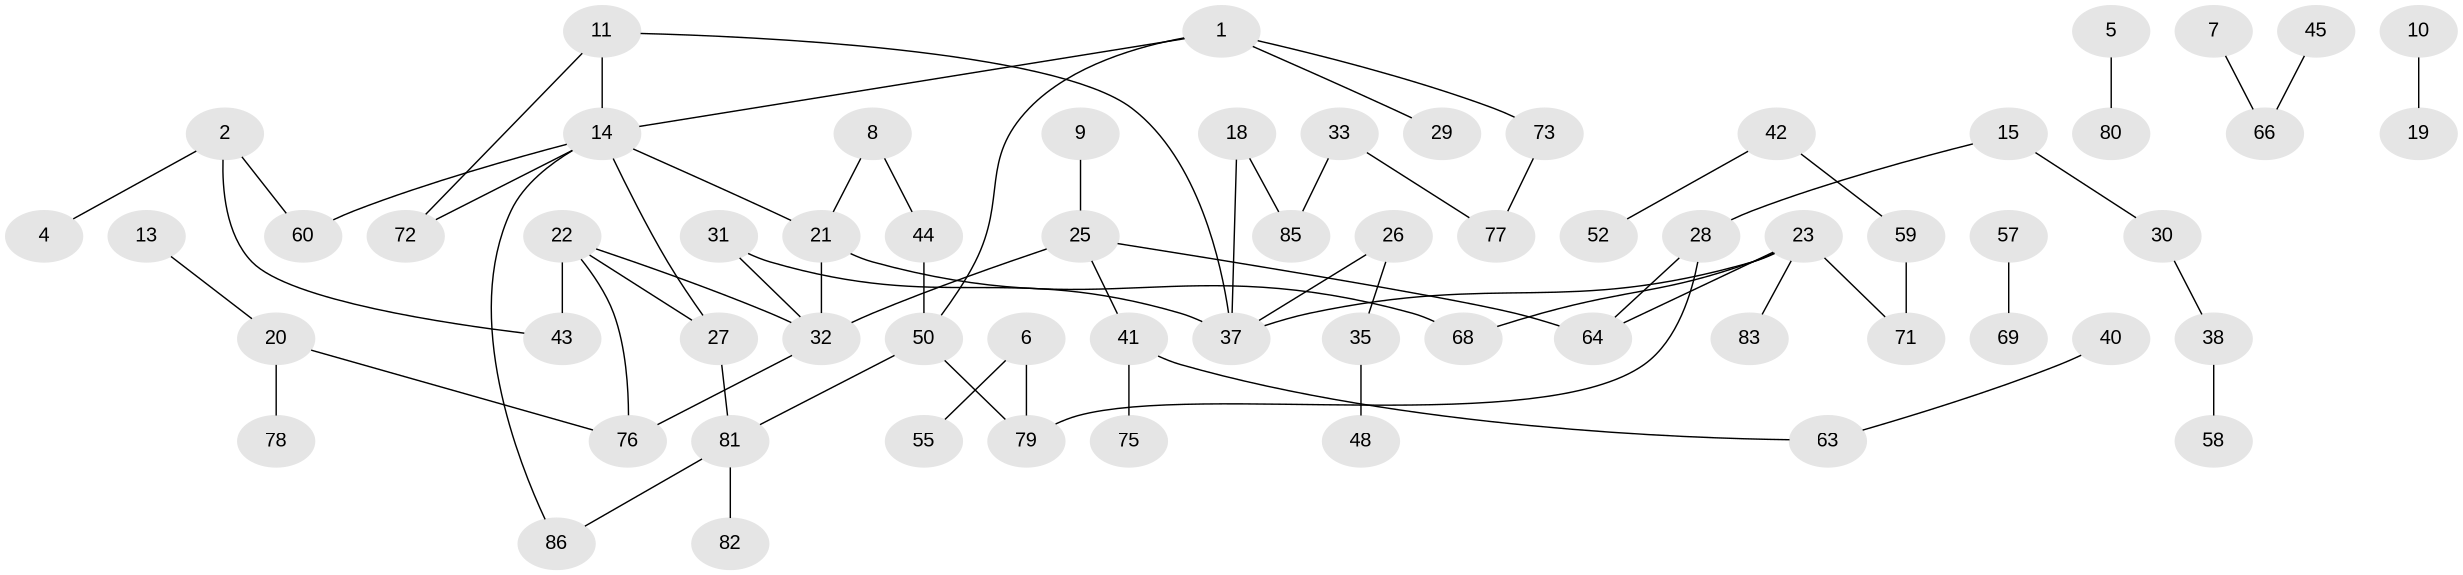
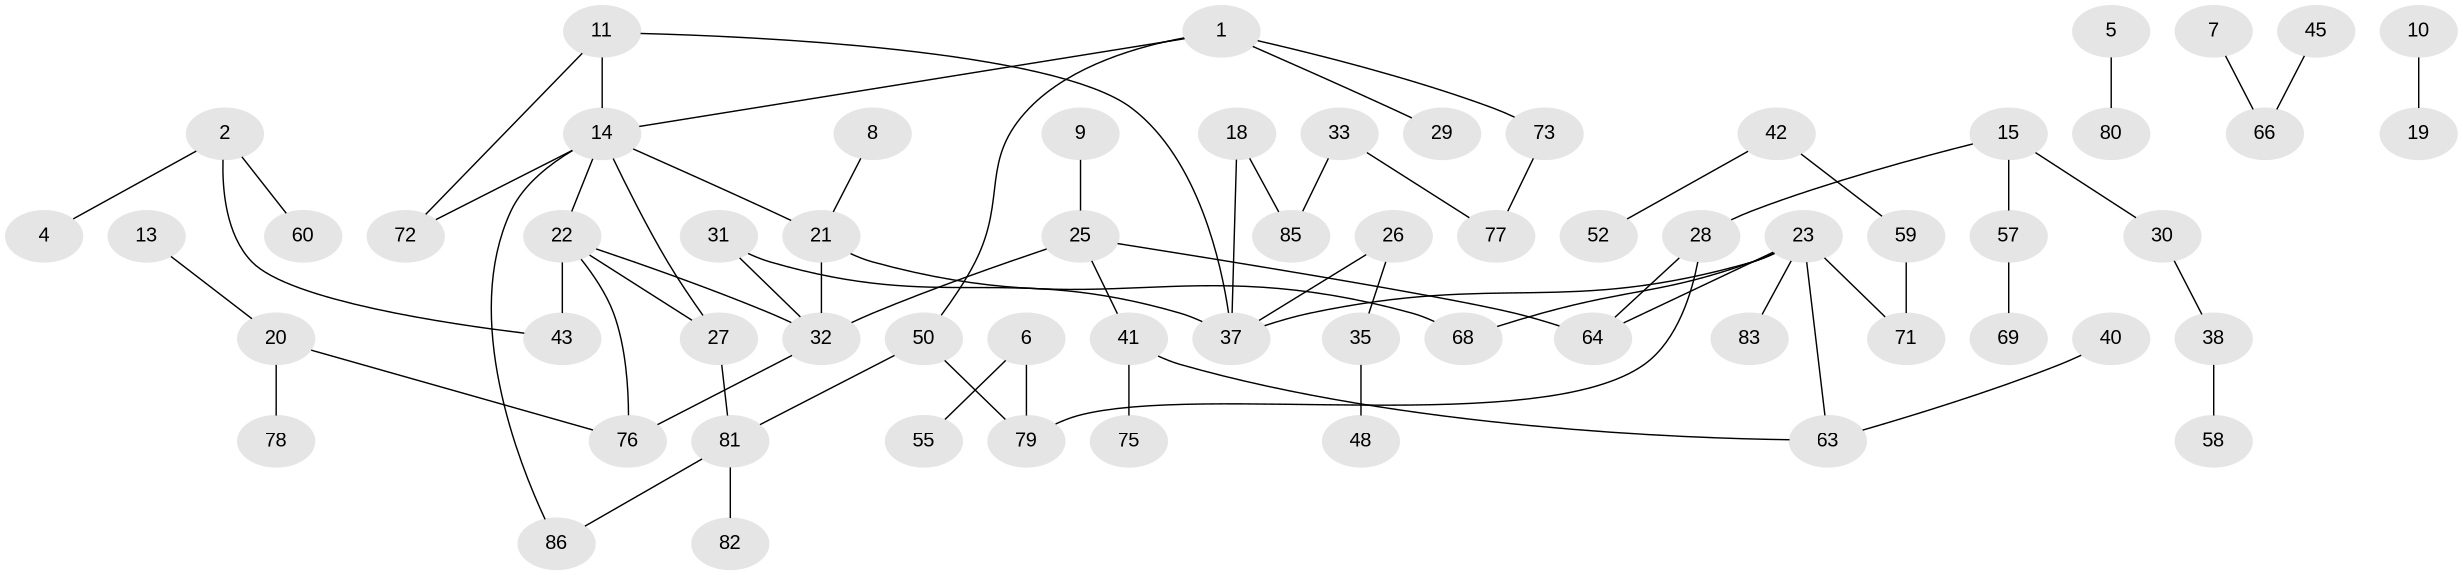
edge "14" -- "60": now "14" -- "22"
edge "15" -- "57": added
node "44": removed
edge "23" -- "63": added
